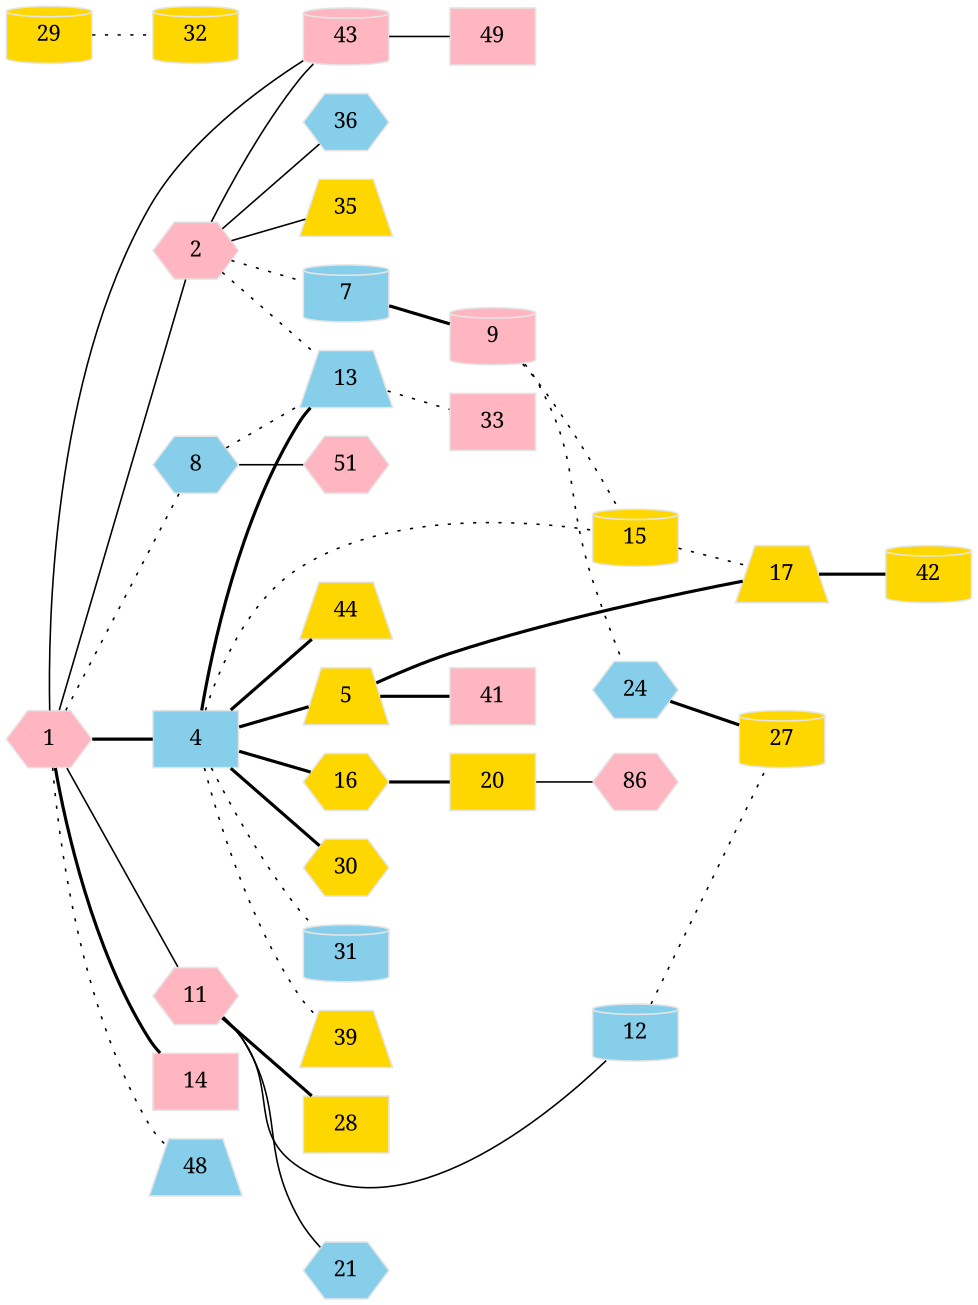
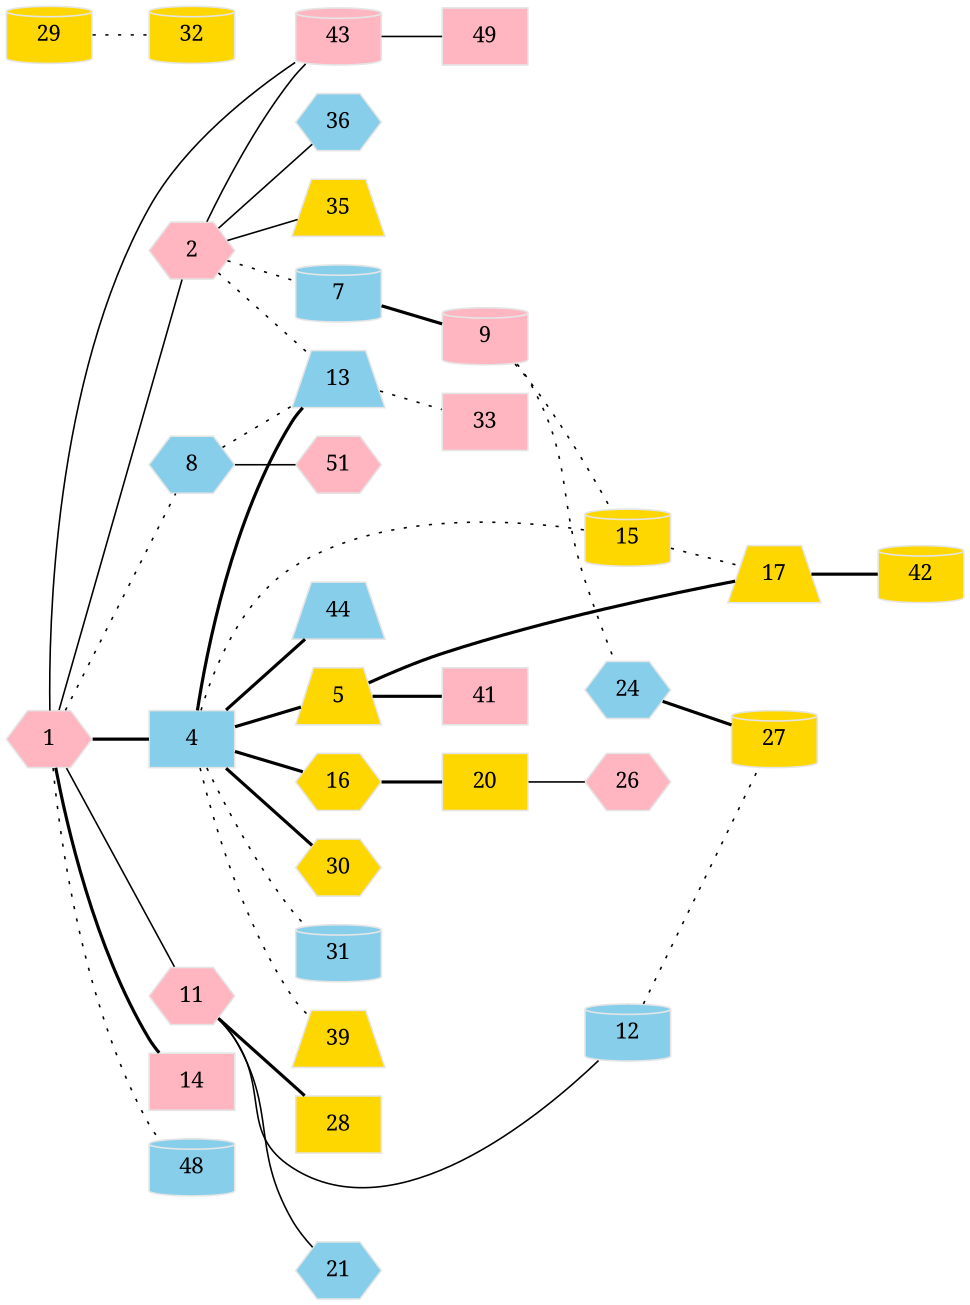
node "44": fillcolor gold -> skyblue
node "86": label "86" -> "26"
node "48": shape trapezium -> cylinder
